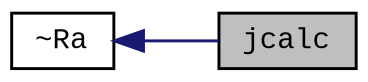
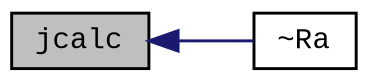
edge "jcalc" -> "~Ra": reversed
